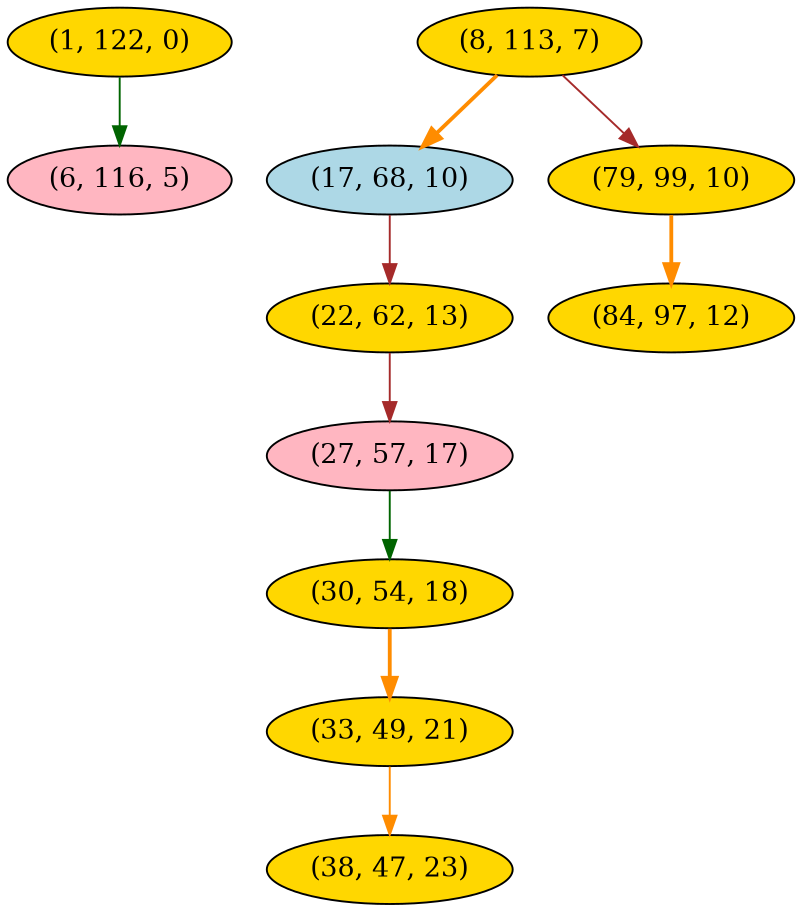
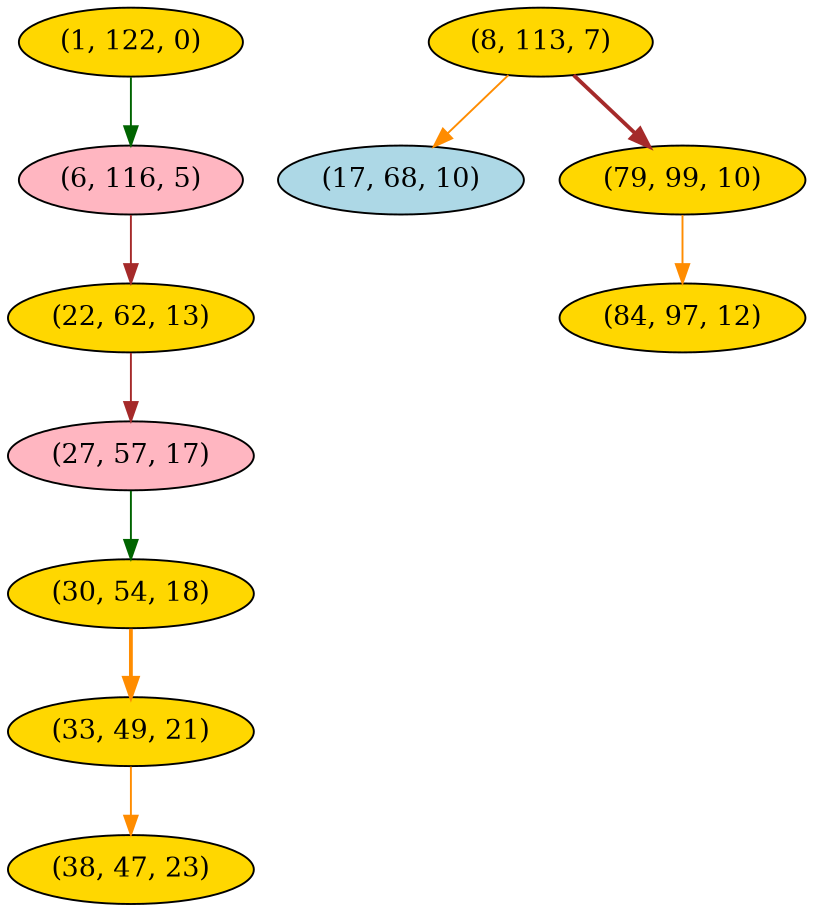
edge "(8, 113, 7)" -> "(17, 68, 10)": style bold -> solid
edge "(8, 113, 7)" -> "(79, 99, 10)": style solid -> bold
edge "(17, 68, 10)" -> "(22, 62, 13)": now "(6, 116, 5)" -> "(22, 62, 13)"
edge "(79, 99, 10)" -> "(84, 97, 12)": style bold -> solid
